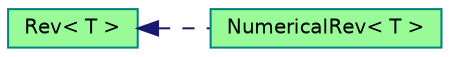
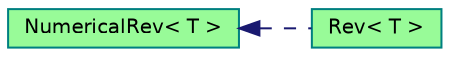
edge "NumericalRev< T >" -> "Rev< T >": reversed
